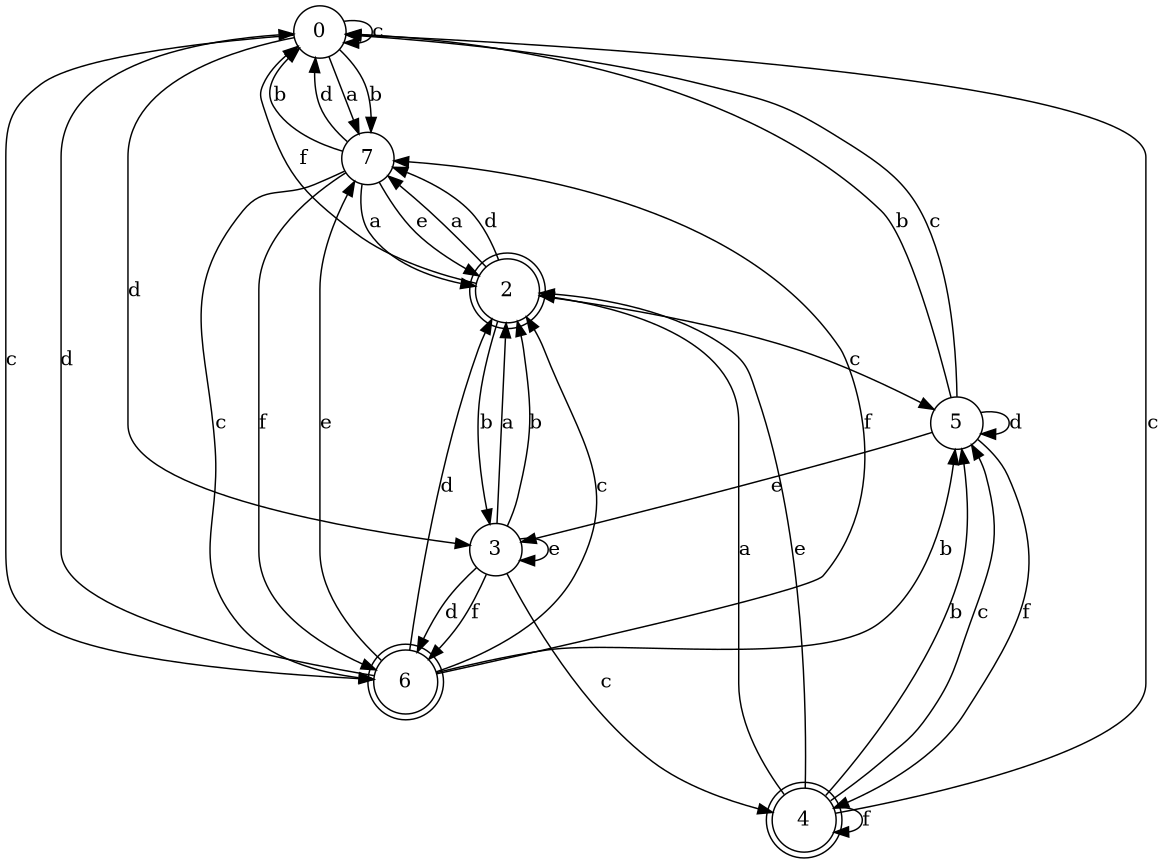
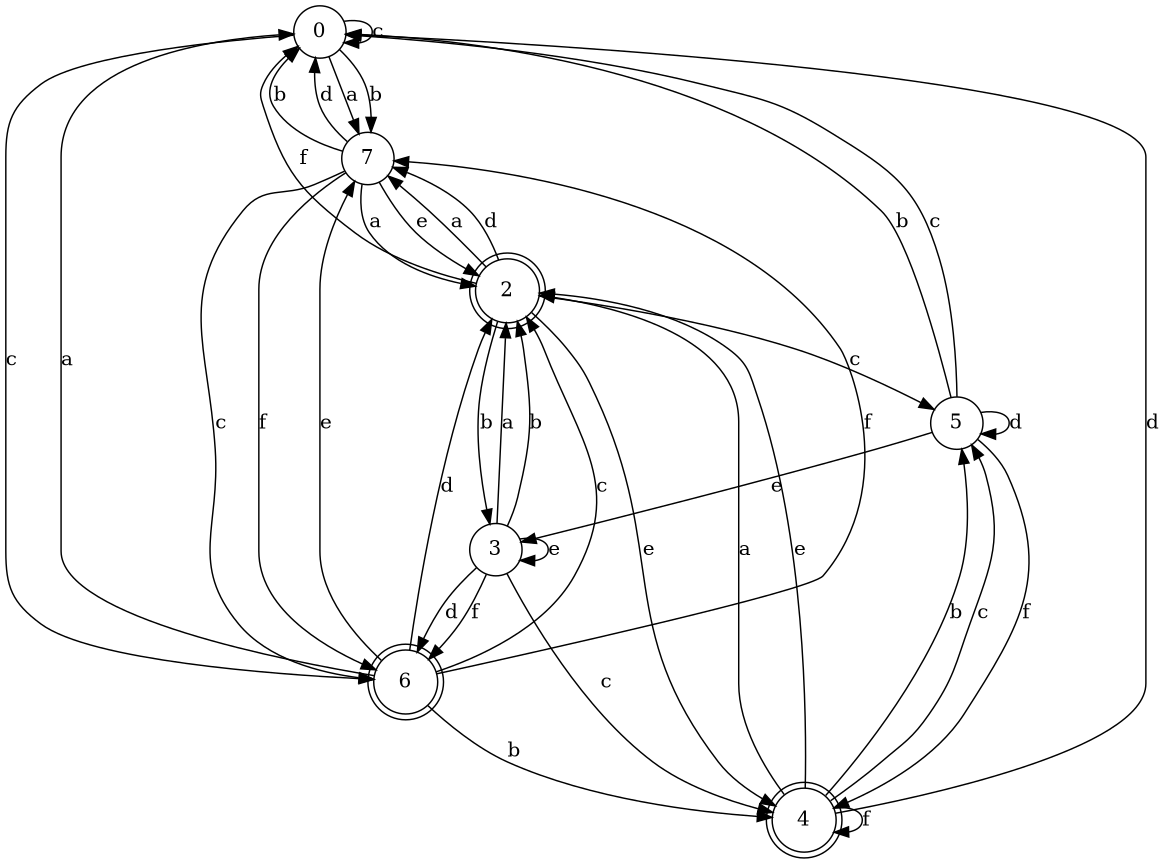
edge "6" -> "0": label "d" -> "a"
edge "0" -> "3": removed, label "d"
edge "4" -> "0": label "c" -> "d"
edge "2" -> "4": added, label "e"
edge "6" -> "5": now "6" -> "4"
